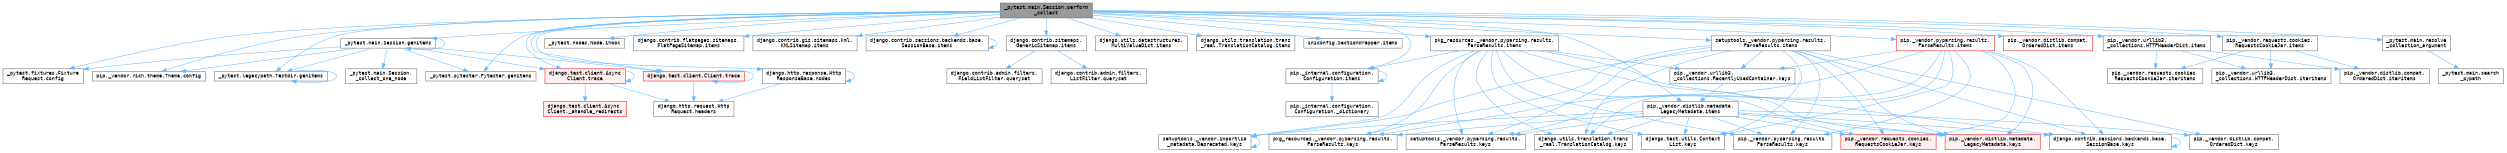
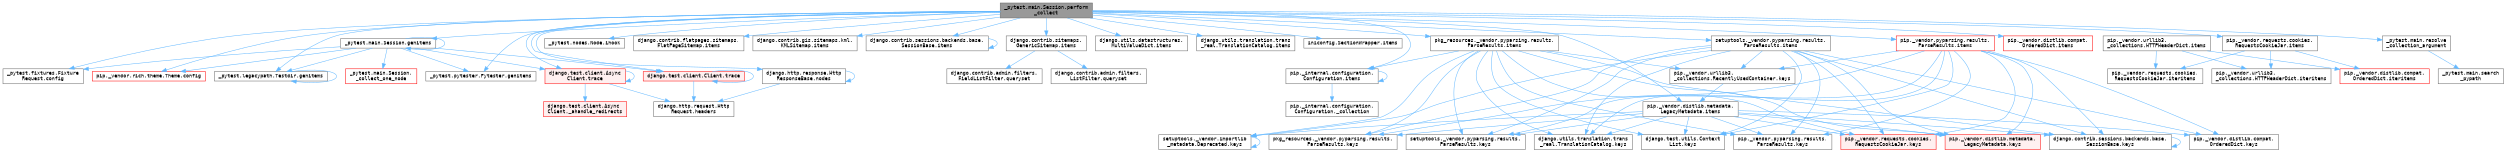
edge "_pytest.main.Session.perform _collect" -> "pip._vendor.urllib3. _collections.HTTPHeaderDict.items": removed
node "pip._vendor.rich.theme.Theme.config": color grey40 -> red
node "_pytest.main.Session. _collect_one_node": color grey40 -> red
node "pip._vendor.distlib.compat. OrderedDict.iteritems": color grey40 -> red
edge "pip._vendor.pyparsing.results. ParseResults.items" -> "pip._vendor.distlib.compat. OrderedDict.keys": added
node "pip._internal.configuration. Configuration._dictionary": label "pip._internal.configuration. Configuration._dictionary" -> "pip._internal.configuration. Configuration._collection"
